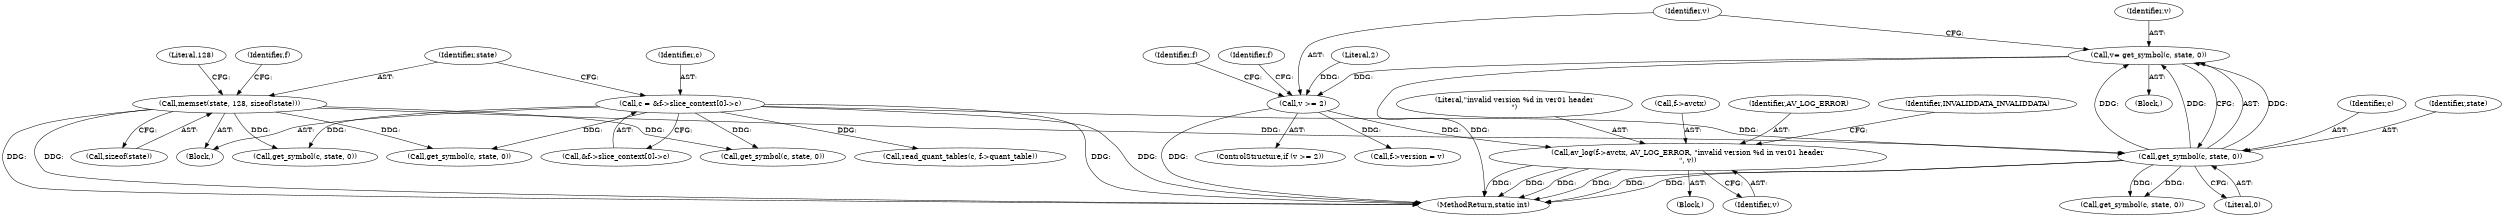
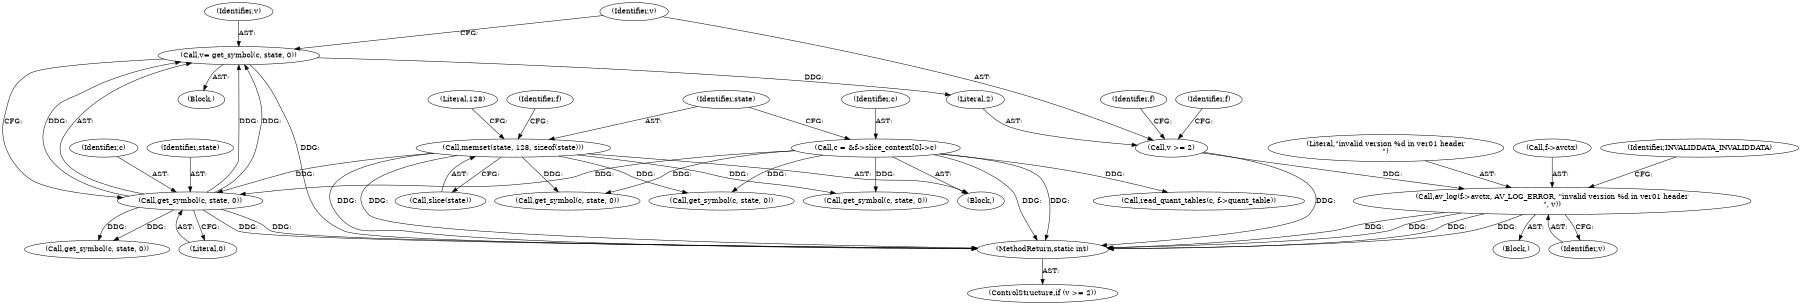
edge "(Call,v= get_symbol(c, state, 0))" -> "(Call,v >= 2)": now "(Call,v= get_symbol(c, state, 0))" -> "(Literal,2)"
edge "(Literal,2)" -> "(Call,v >= 2)": label "DDG: " -> "AST: "
node "(Identifier,AV_LOG_ERROR)": removed
edge "(Call,v >= 2)" -> "(ControlStructure,if (v >= 2))": now "(MethodReturn,static int)" -> "(ControlStructure,if (v >= 2))"
node "(Call,sizeof(state))": label "(Call,sizeof(state))" -> "(Call,slice(state))"
node "(Call,&f->slice_context[0]->c)": removed
node "(Call,f->version = v)": removed
